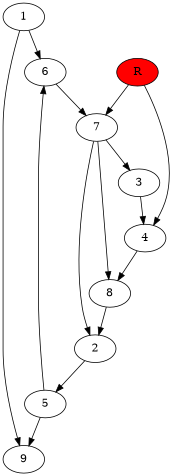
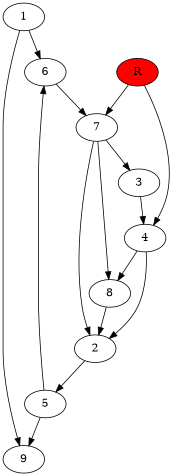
edge "4" -> "2": added
